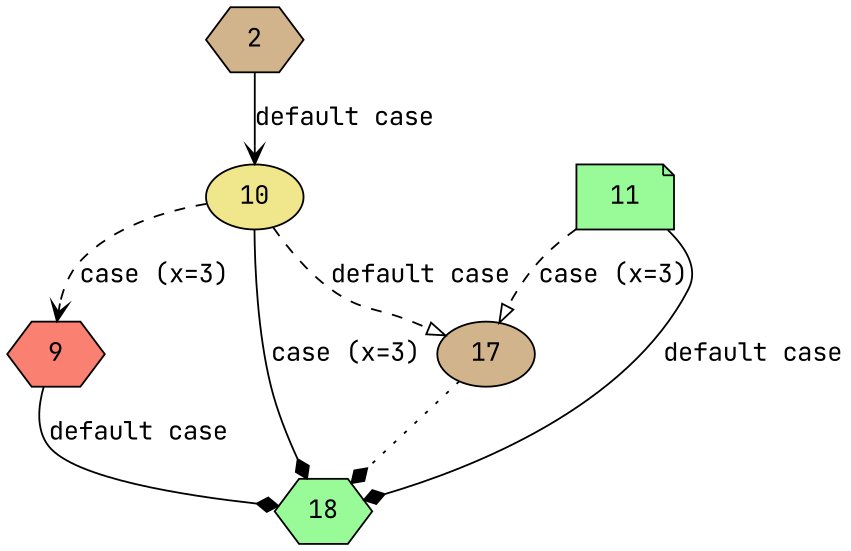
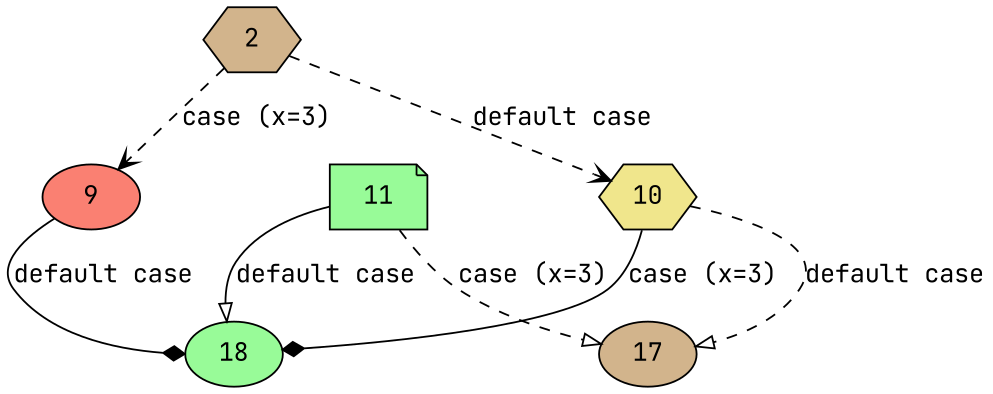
edge "2" -> "10": style solid -> dashed
node "10": shape ellipse -> hexagon
edge "10" -> "9": now "2" -> "9"
node "9": shape hexagon -> ellipse
edge "11" -> "18": arrowhead diamond -> onormal
edge "17" -> "18": removed
node "18": shape hexagon -> ellipse
